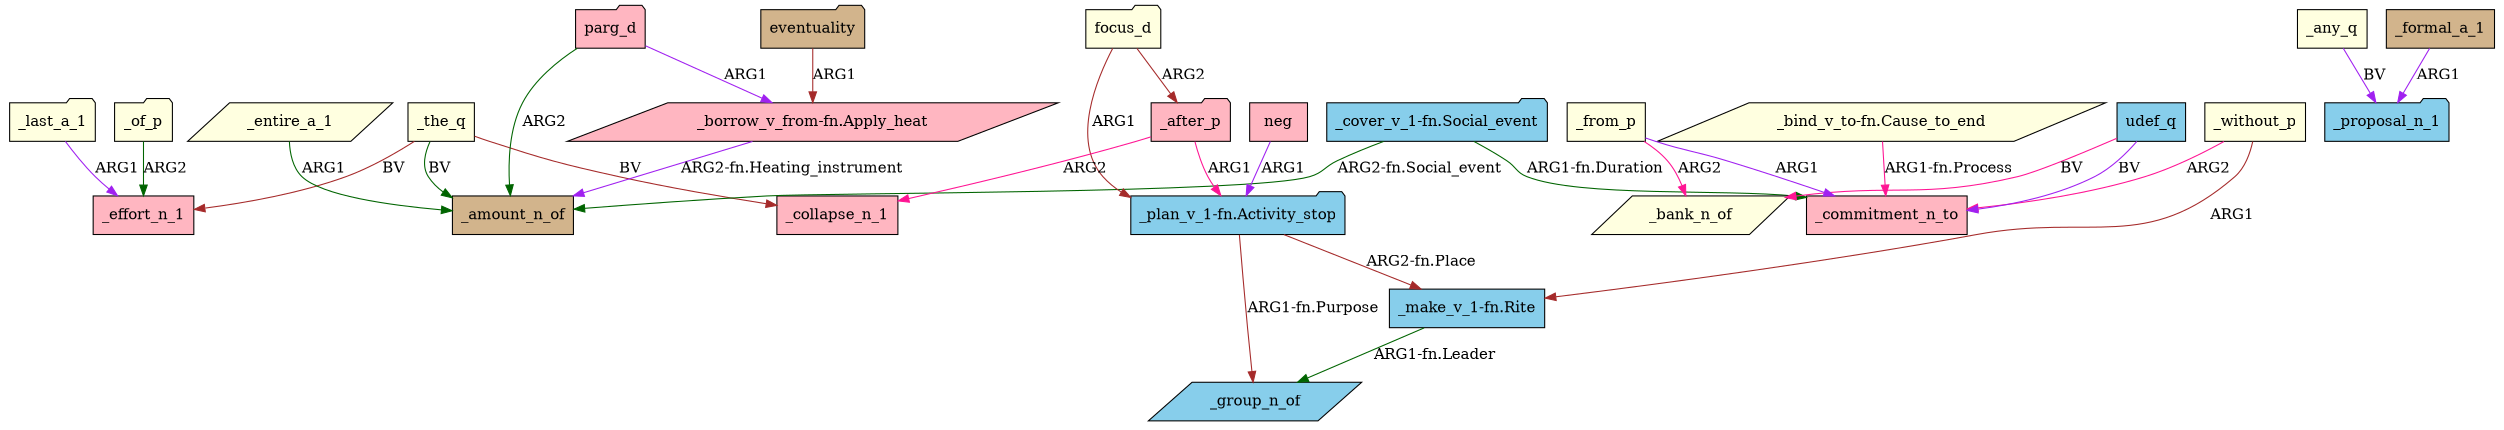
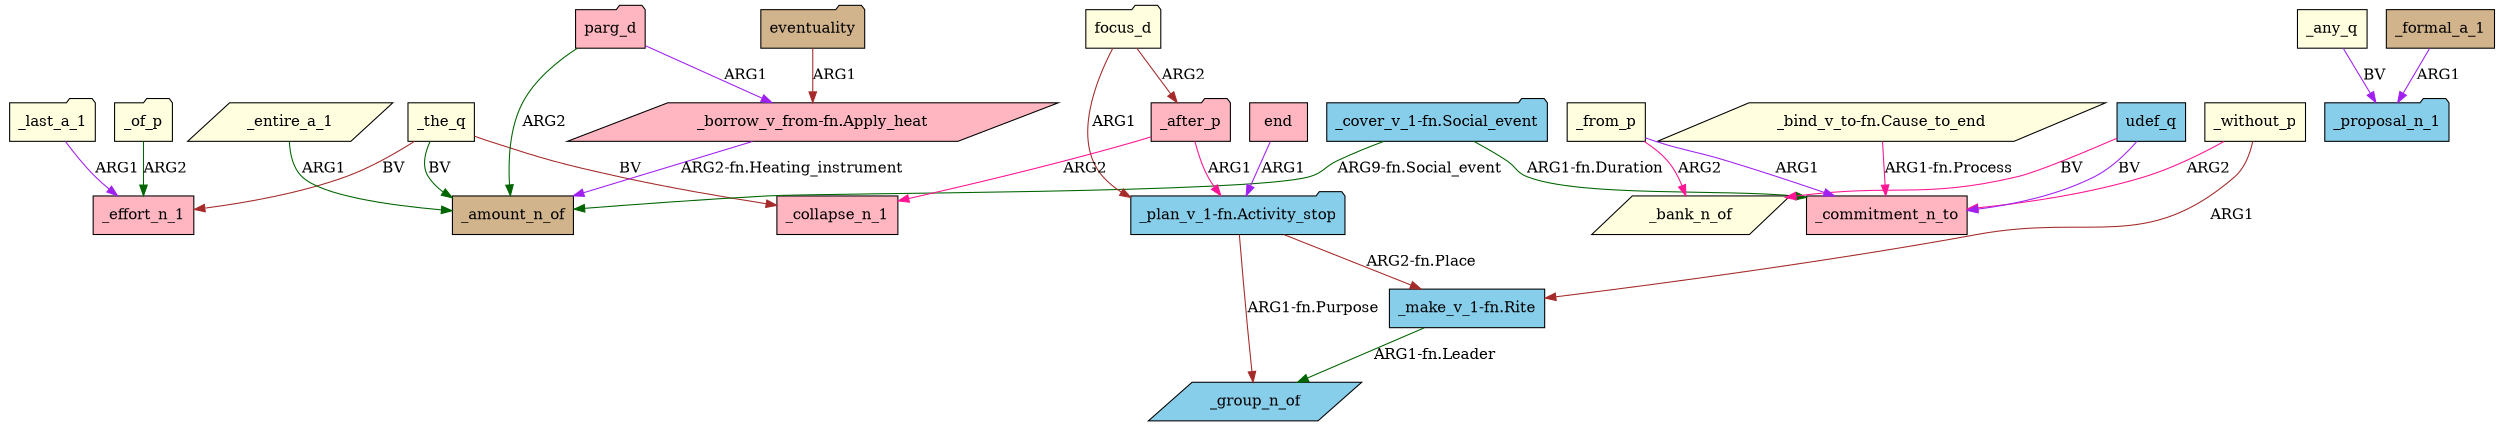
node "neg": label "neg" -> "end"
edge "_cover_v_1-fn.Social_event" -> "_amount_n_of": label "ARG2-fn.Social_event" -> "ARG9-fn.Social_event"
